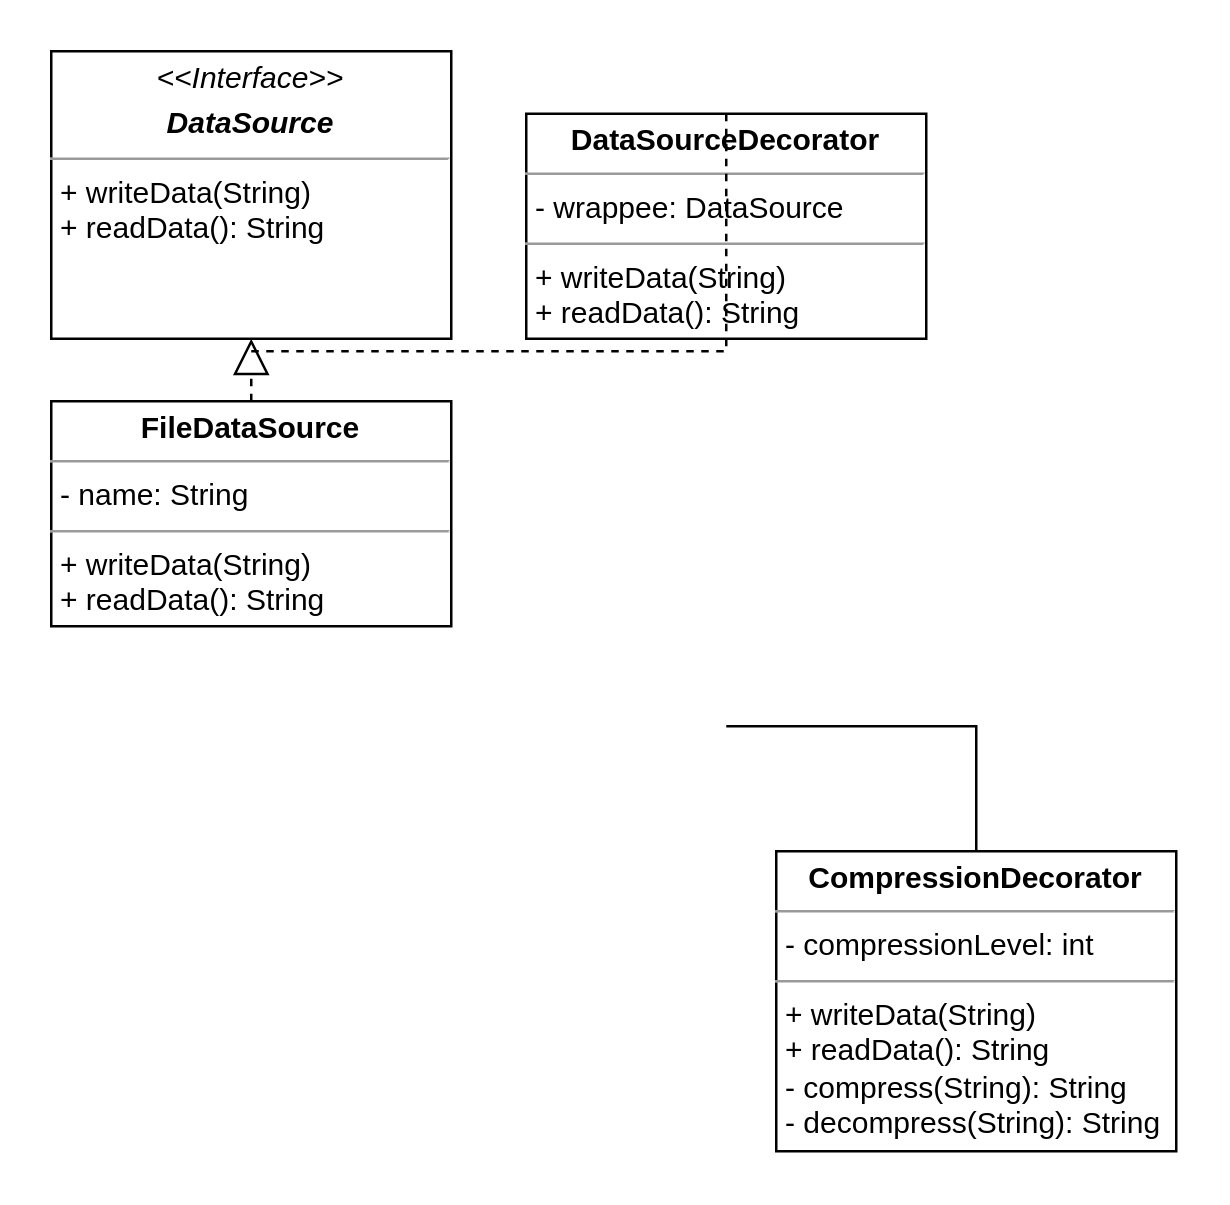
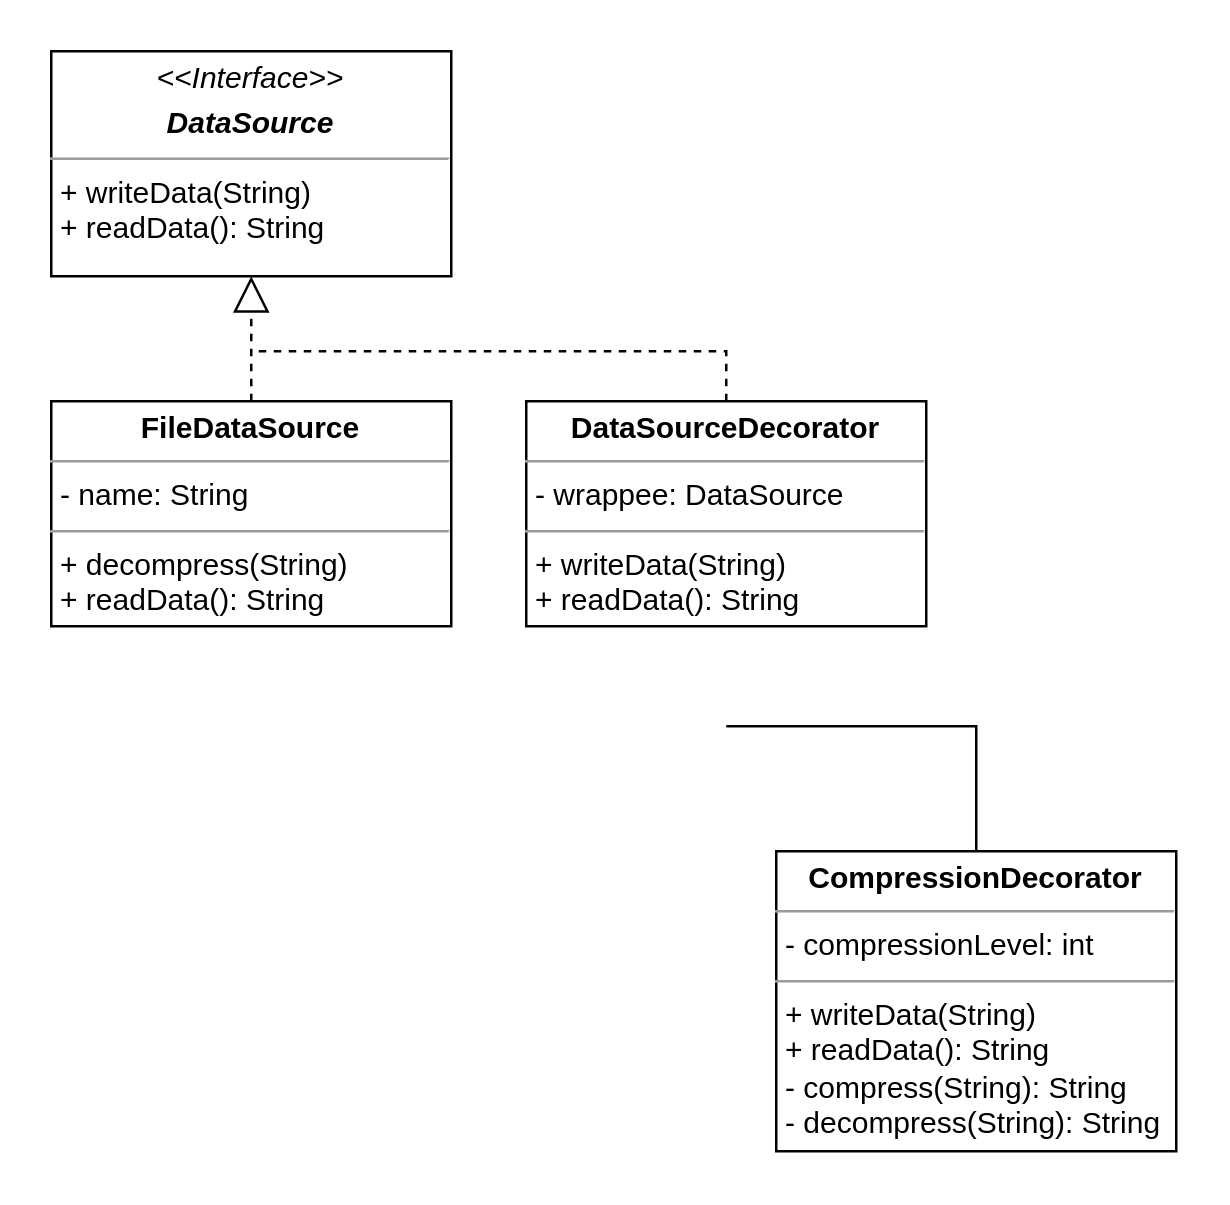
node "<<Interface>> DataSource + writeData(String) + readData(): String": size 400x288 -> 400x225
node "DataSourceDecorator - wrappee: DataSource + writeData(String)+ readData(): String": moved (726, 226) -> (726, 514)
node "FileDataSource - name: String + writeData(String)+ readData(): String": label "FileDataSource - name: String + writeData(String)+ readData(): String" -> "FileDataSource - name: String + decompress(String)+ readData(): String"
